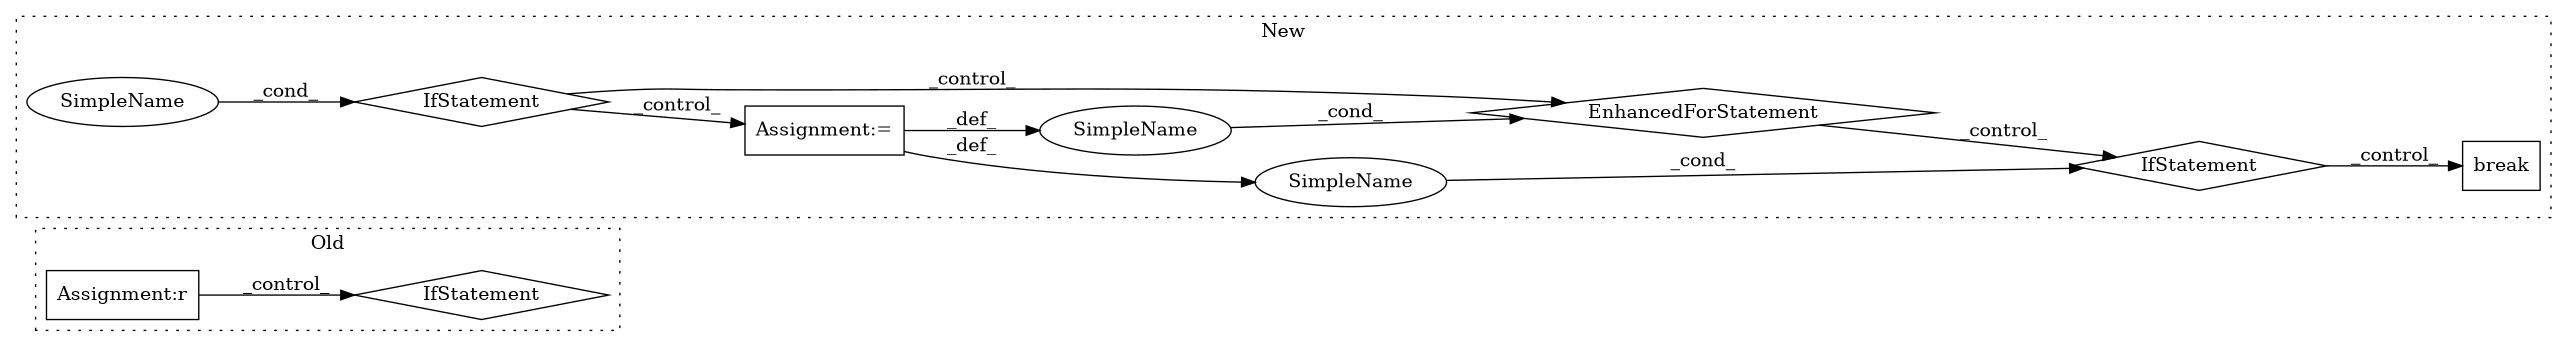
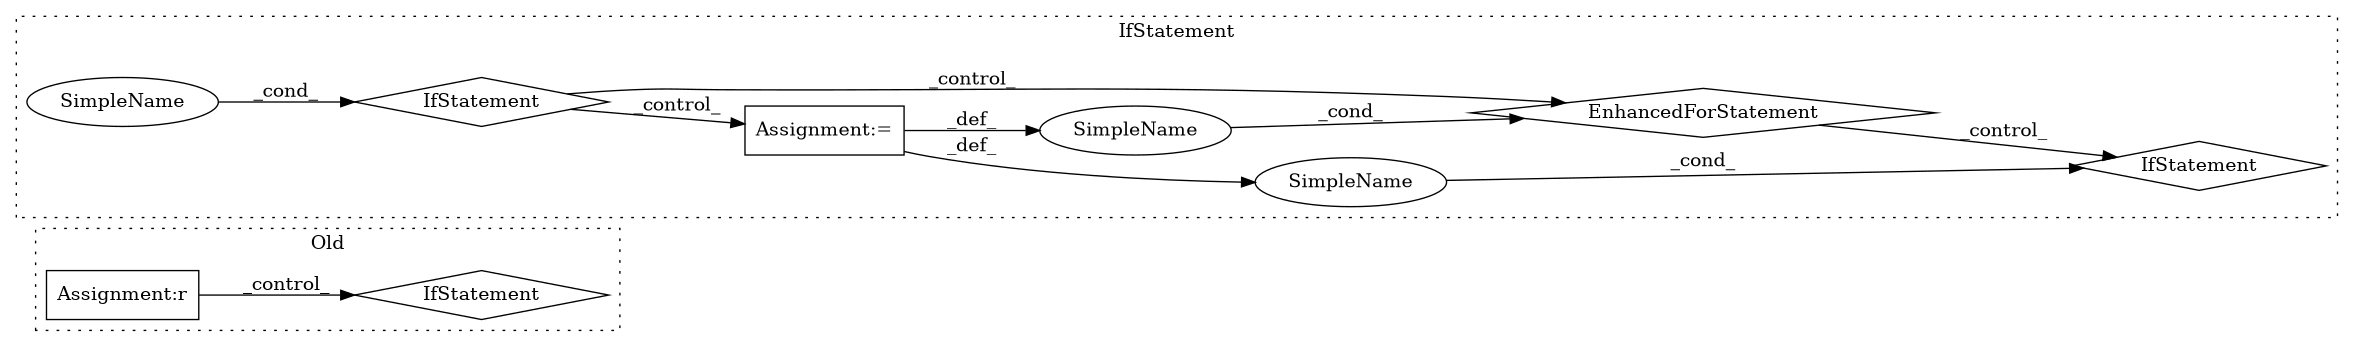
cluster "New": label "New" -> "IfStatement"
node "break": removed
